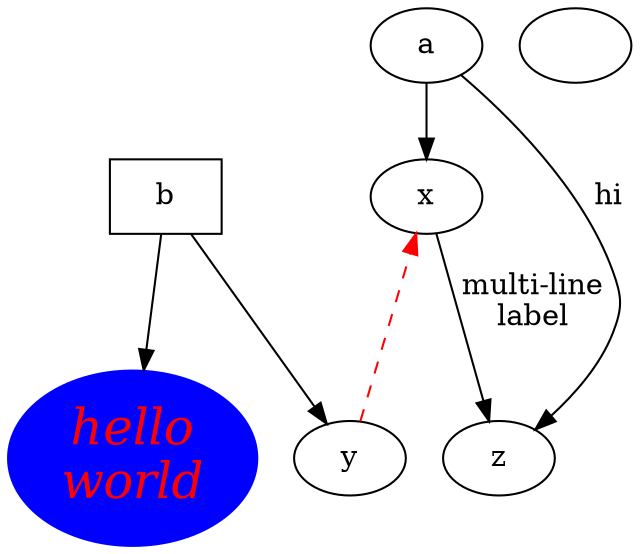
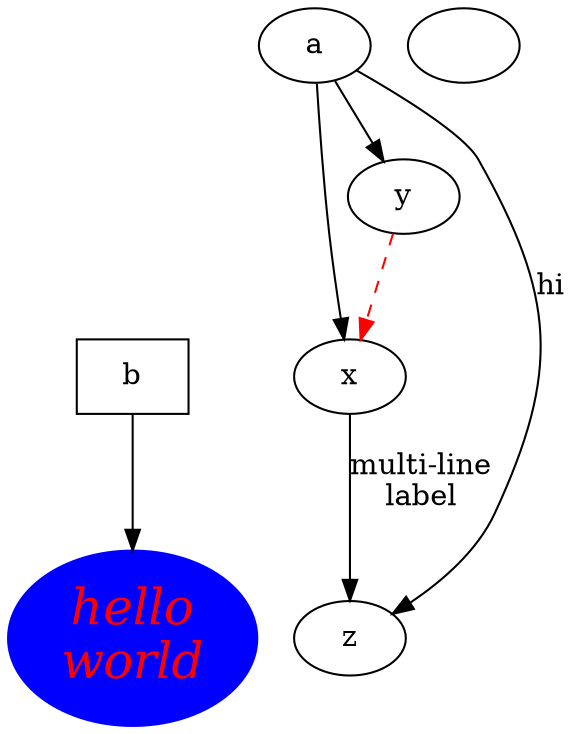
edge "b" -> "y": now "a" -> "y"
